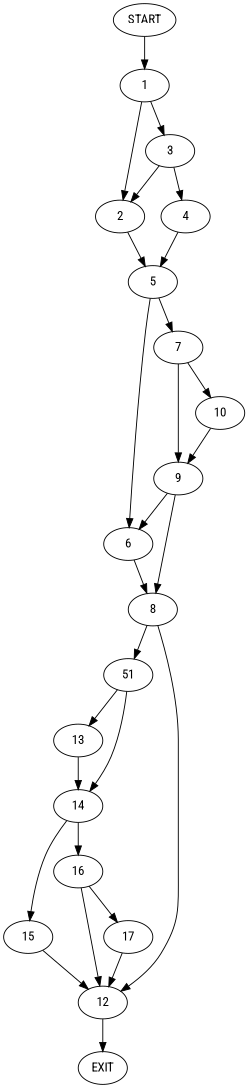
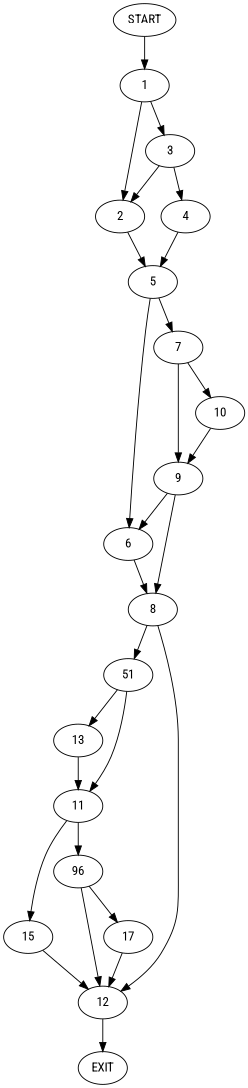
node "14": label "14" -> "11"
node "16": label "16" -> "96"
